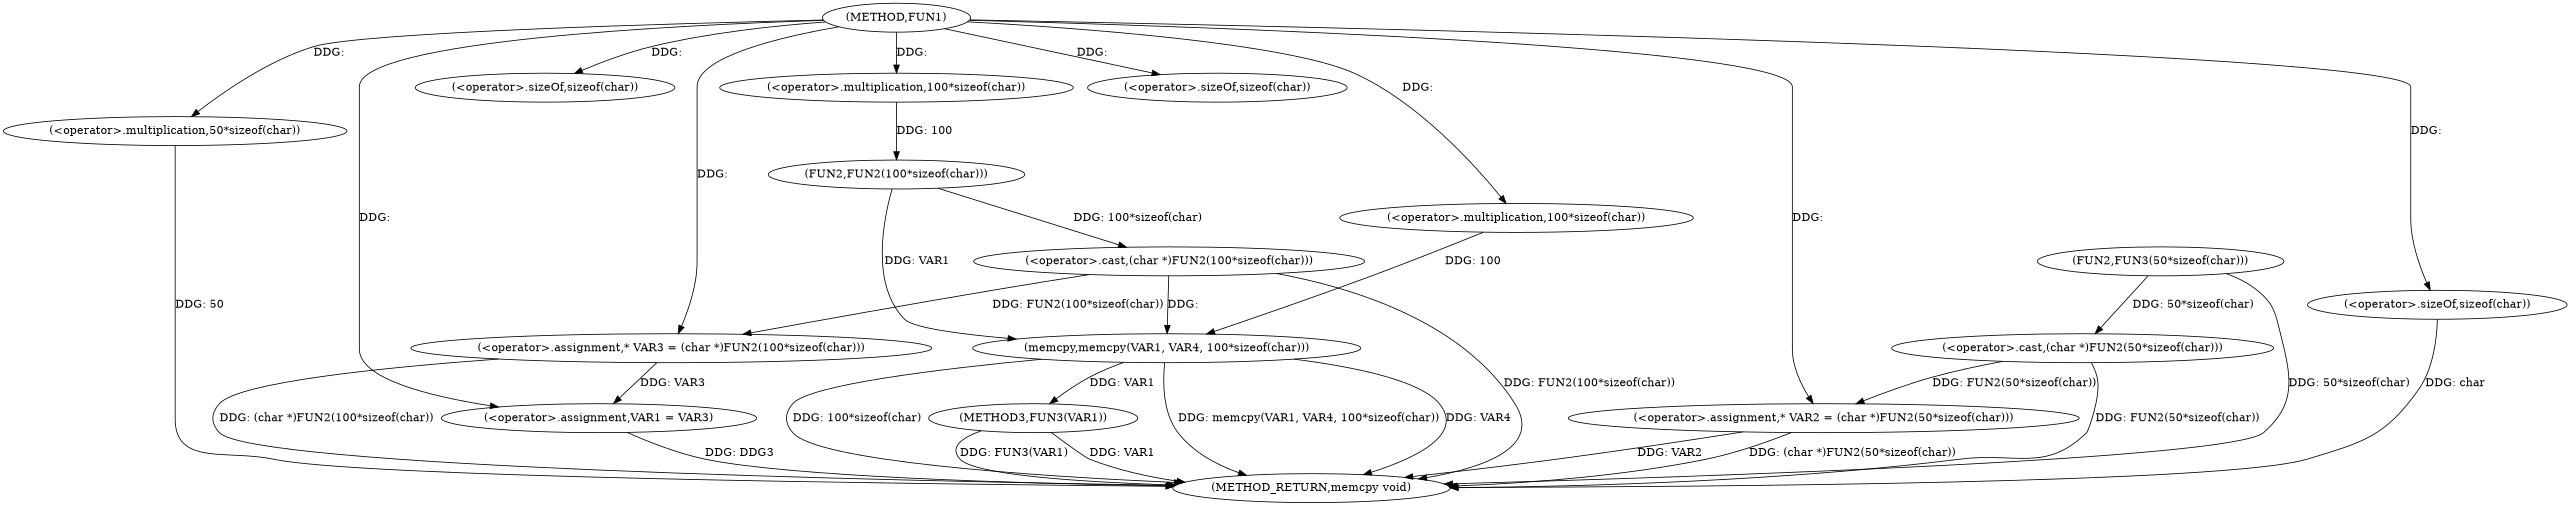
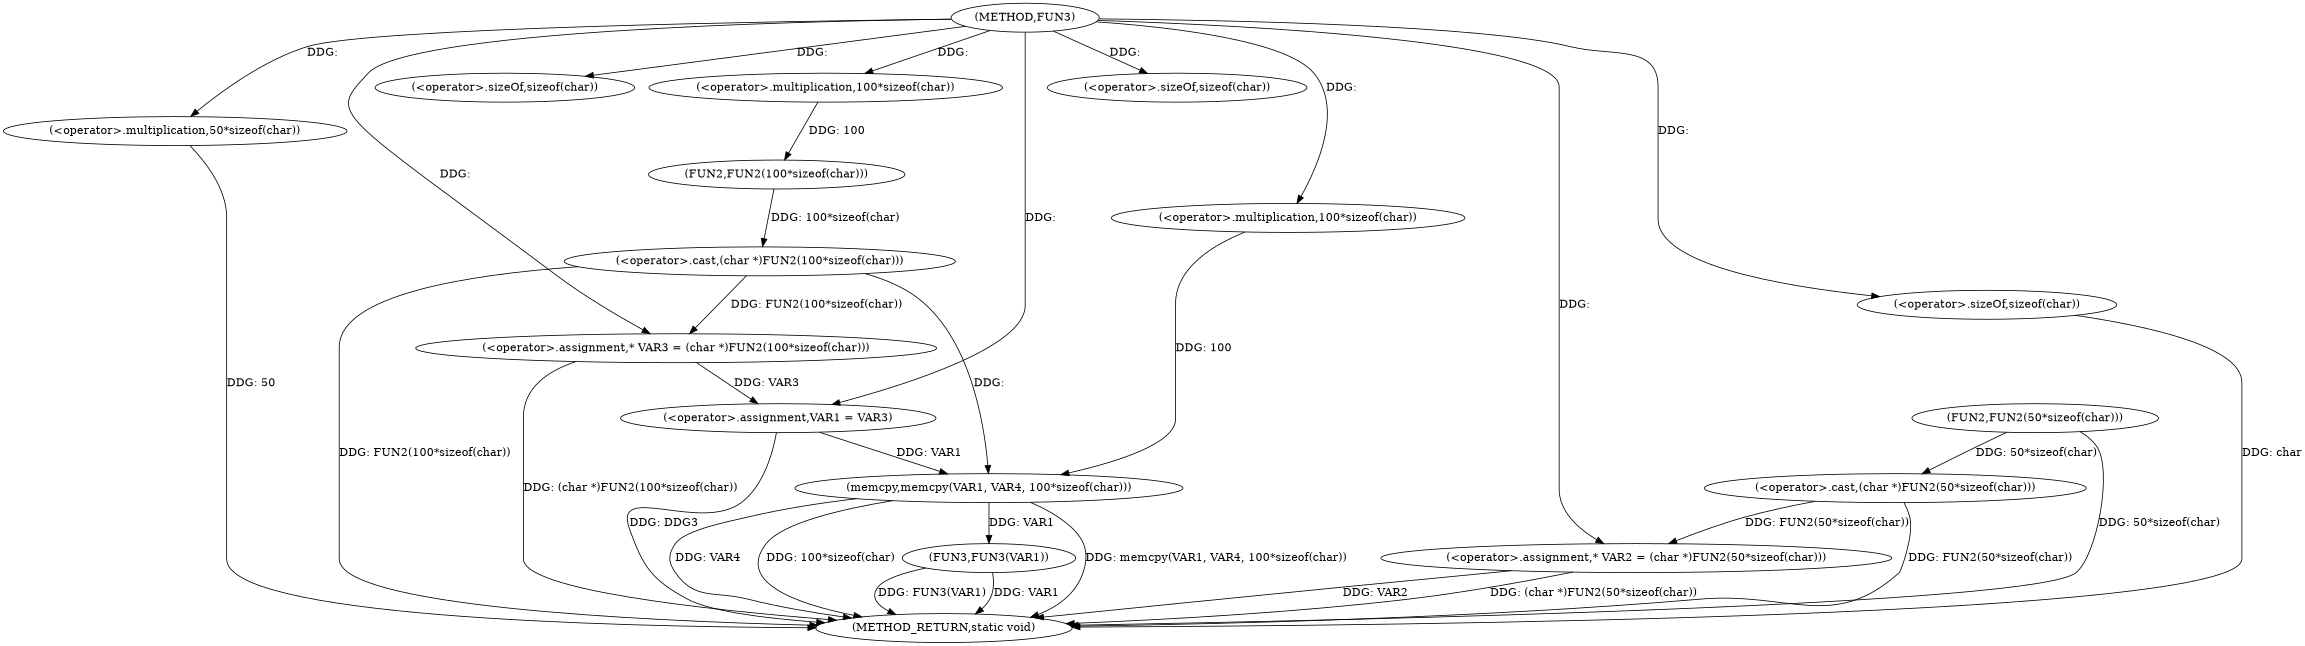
node "(METHOD,FUN1)": label "(METHOD,FUN1)" -> "(METHOD,FUN3)"
node "(FUN2,FUN3(50*sizeof(char)))": label "(FUN2,FUN3(50*sizeof(char)))" -> "(FUN2,FUN2(50*sizeof(char)))"
edge "(FUN2,FUN2(100*sizeof(char)))" -> "(memcpy,memcpy(VAR1, VAR4, 100*sizeof(char)))": now "(<operator>.assignment,VAR1 = VAR3)" -> "(memcpy,memcpy(VAR1, VAR4, 100*sizeof(char)))"
node "(METHOD3,FUN3(VAR1))": label "(METHOD3,FUN3(VAR1))" -> "(FUN3,FUN3(VAR1))"
node "(METHOD_RETURN,memcpy void)": label "(METHOD_RETURN,memcpy void)" -> "(METHOD_RETURN,static void)"
